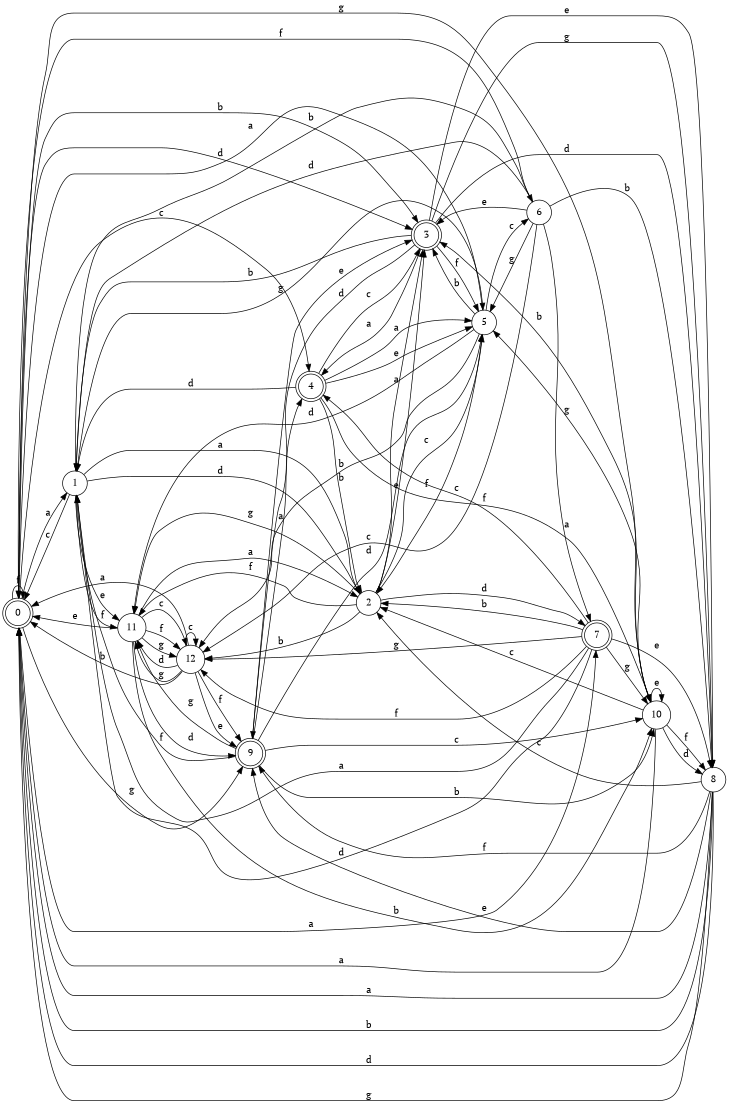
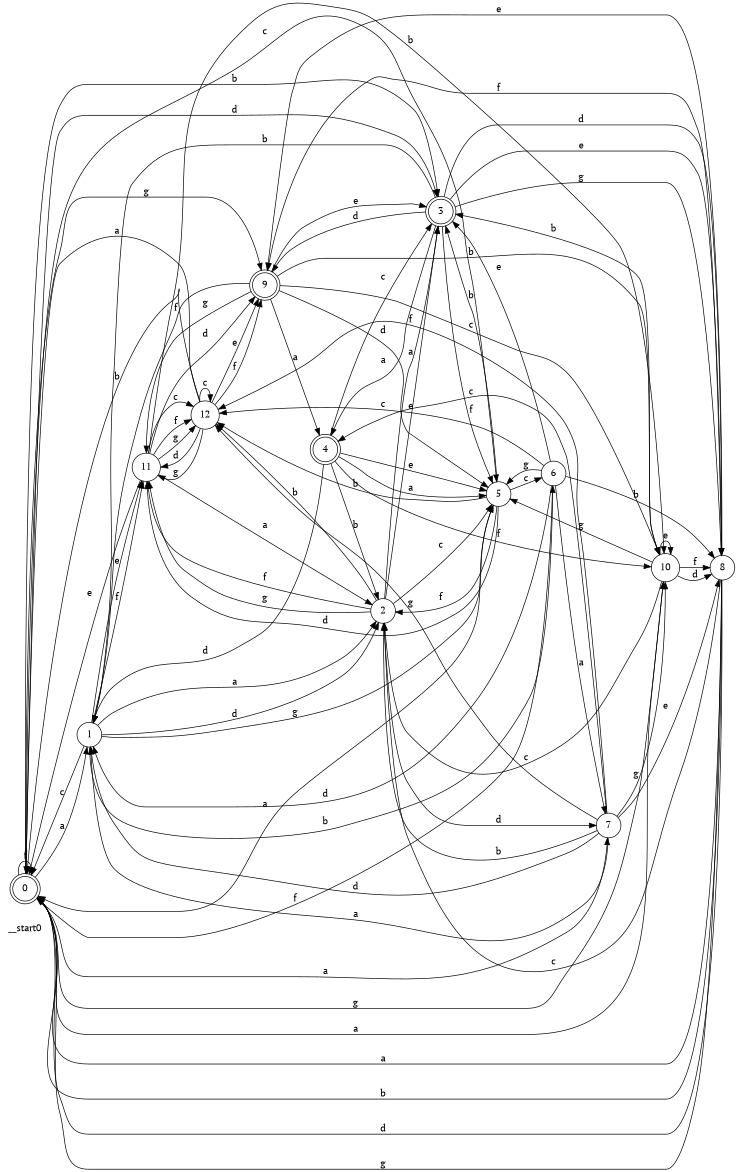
edge "0" -> "4": now "0" -> "5"
node "7": shape doublecircle -> circle
node "__start0": added
